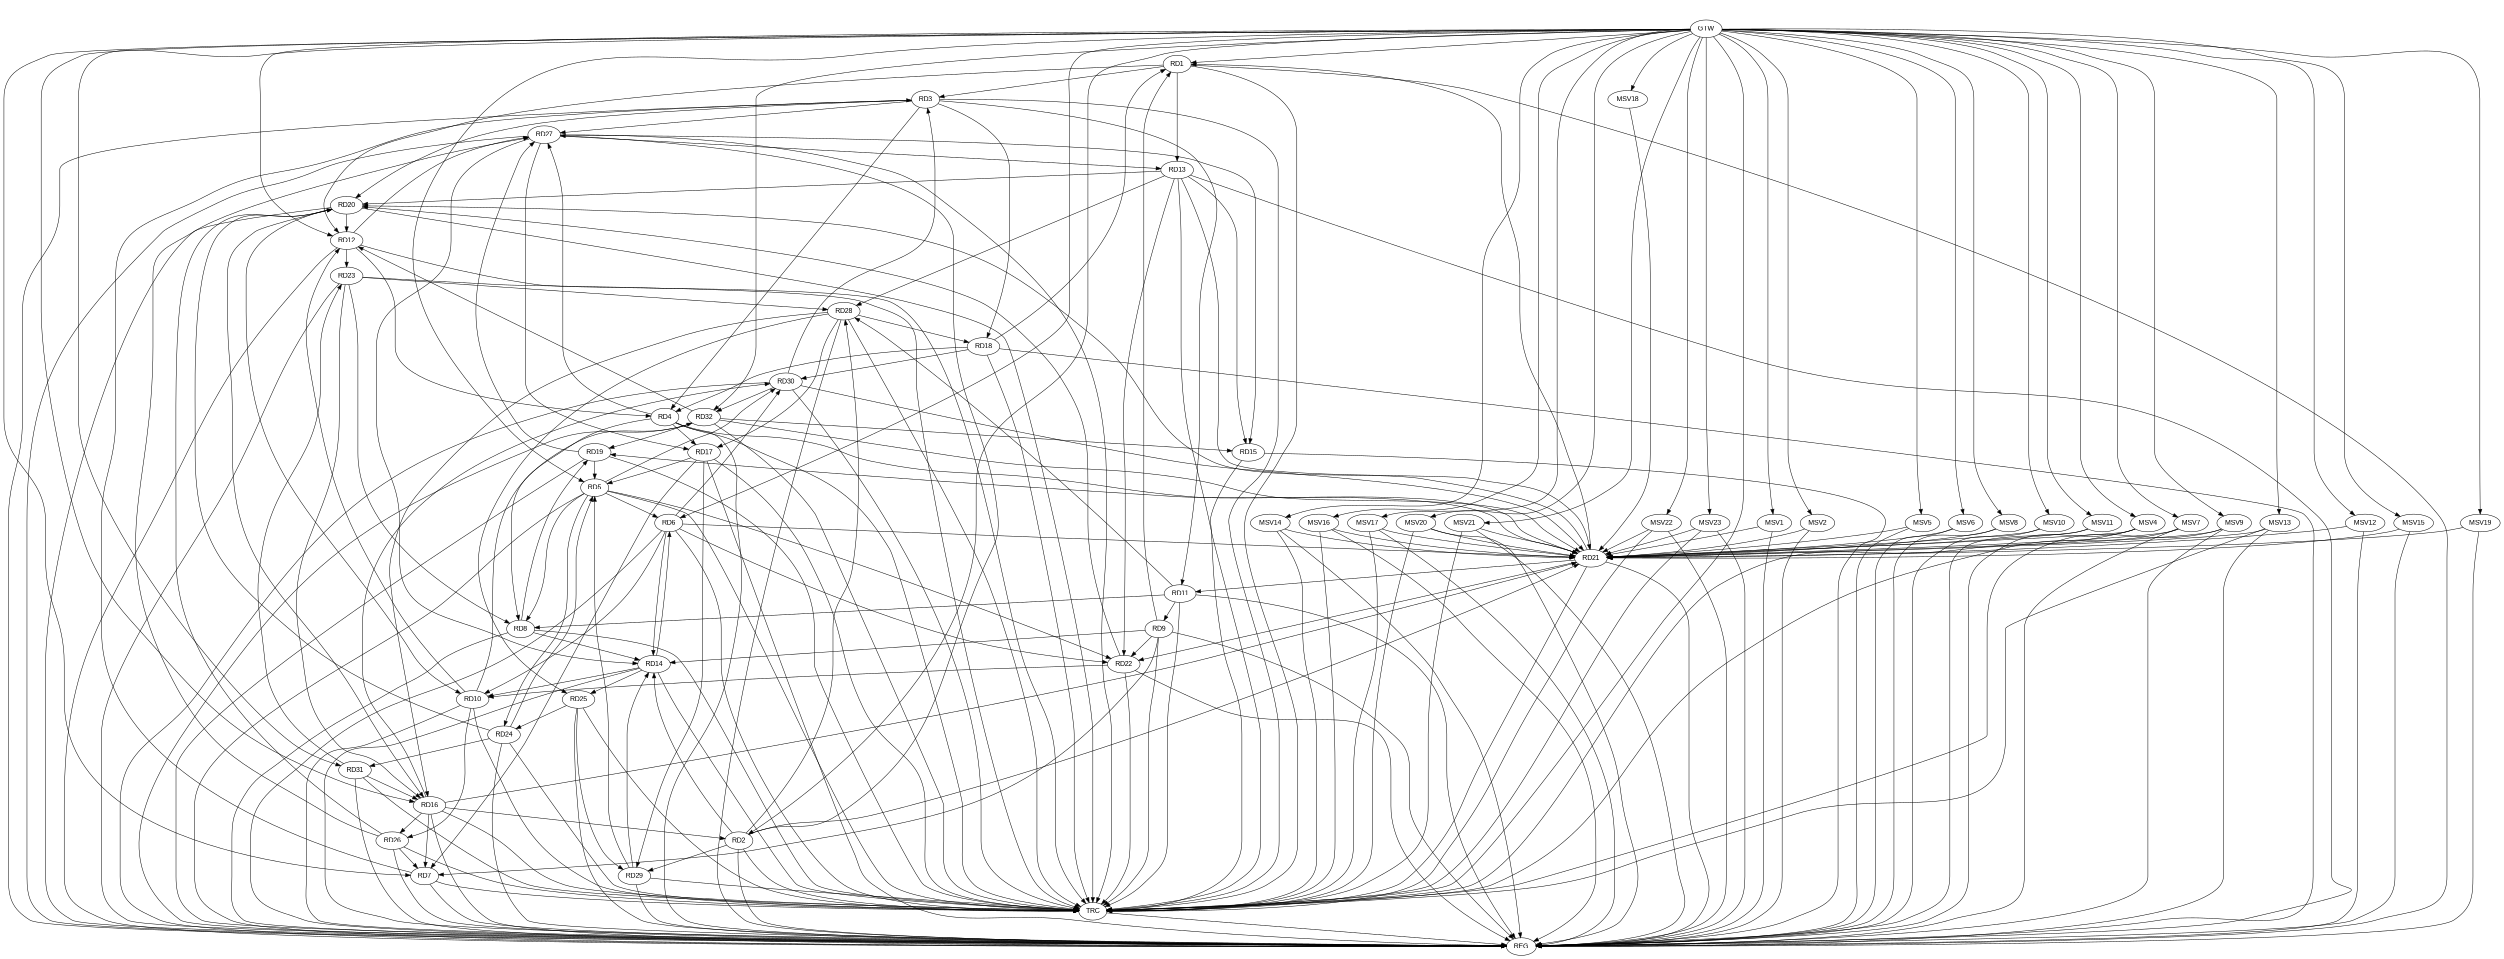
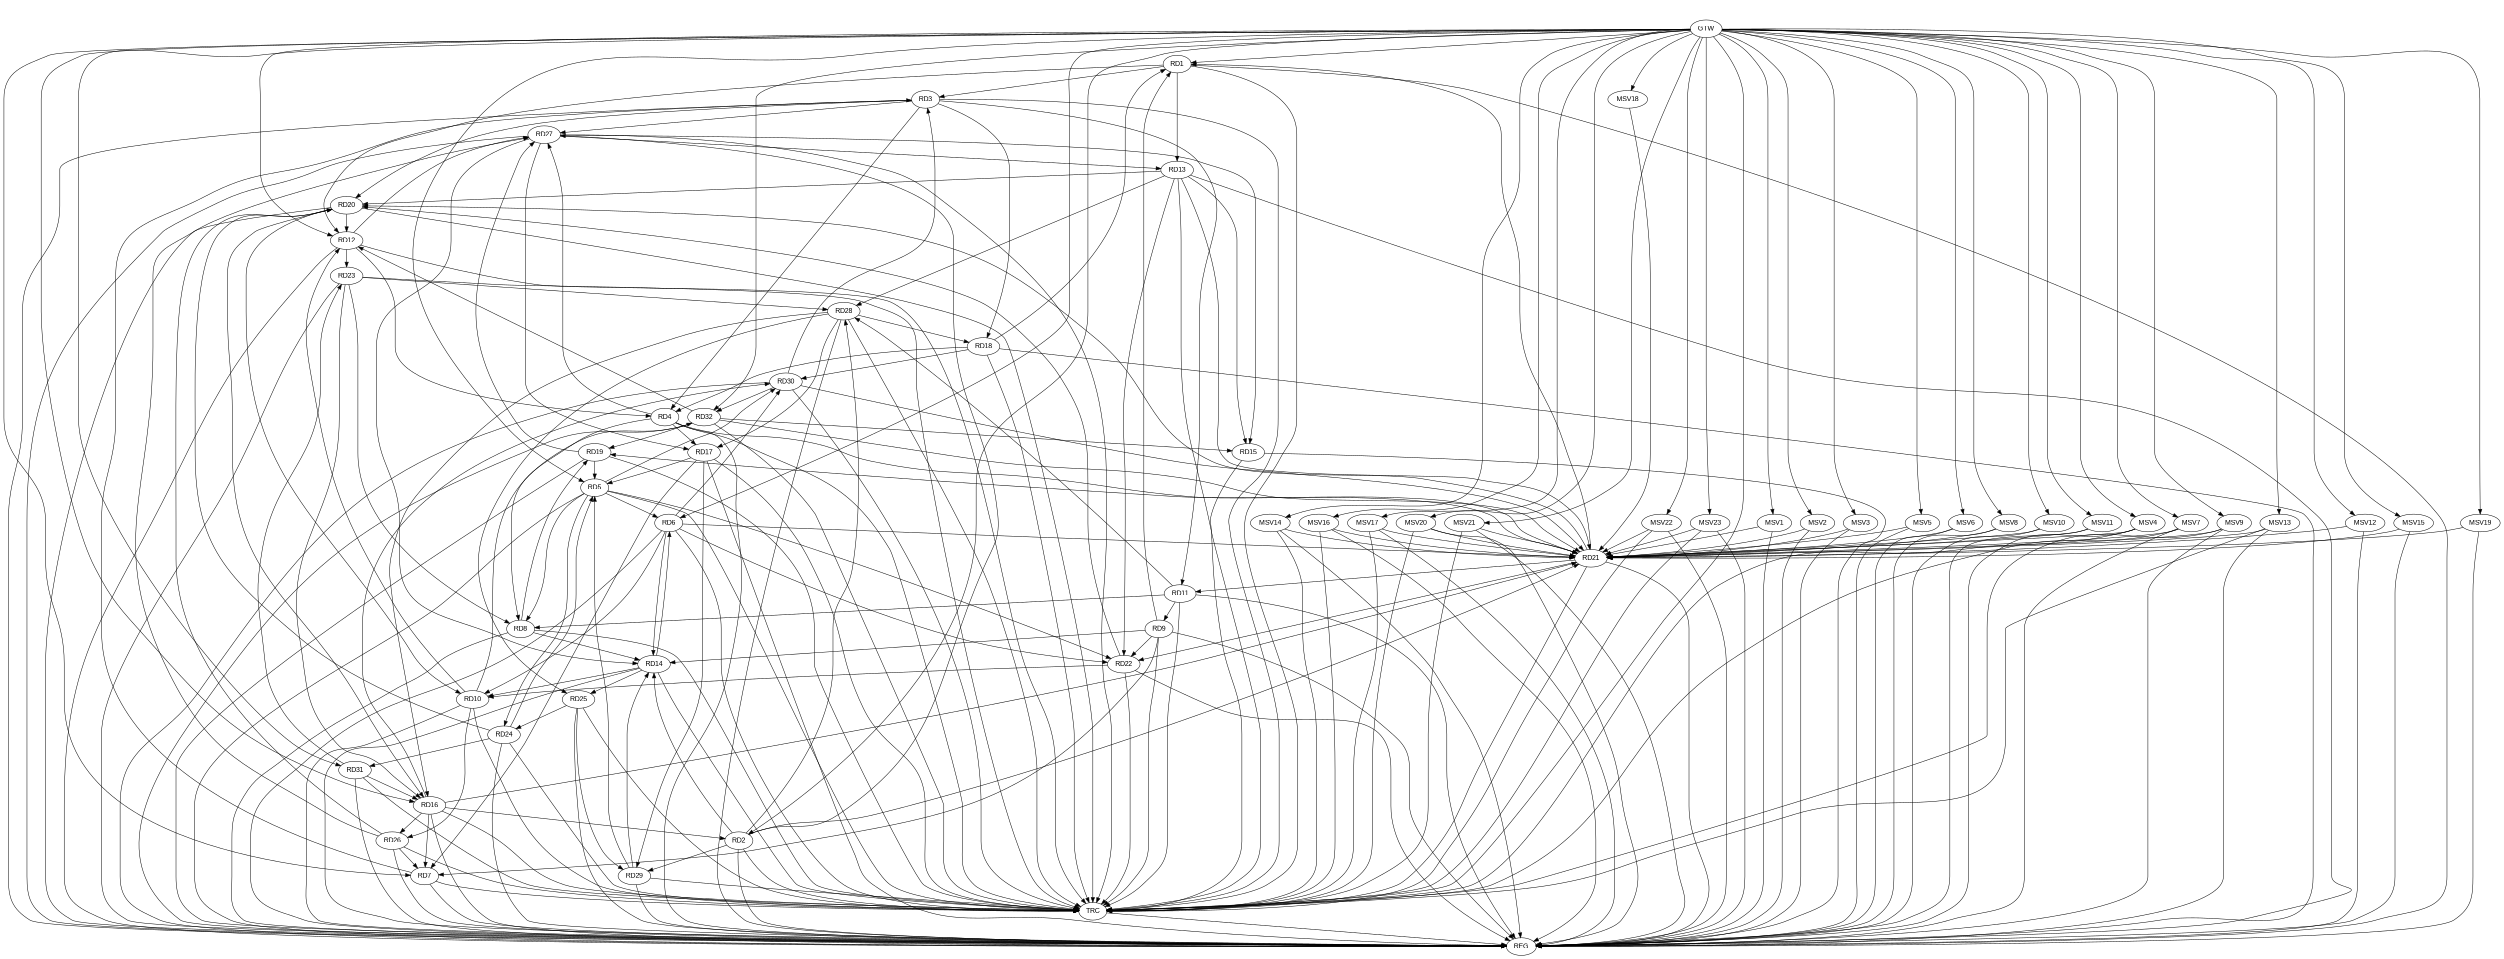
node "MSV3": added
